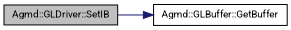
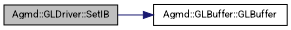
node "Agmd::GLBuffer::GetBuffer": label "Agmd::GLBuffer::GetBuffer" -> "Agmd::GLBuffer::GLBuffer"
